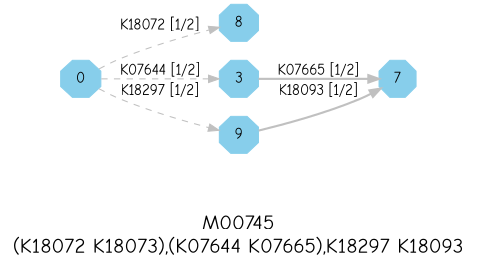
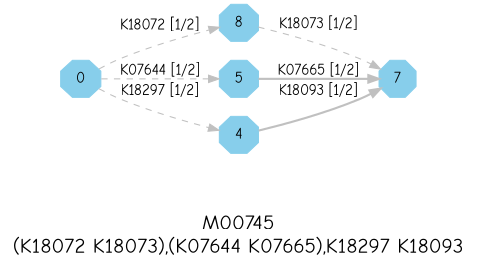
edge "8" -> "7": added, label "K18073 [1/2]"
node "3": label "3" -> "5"
node "9": label "9" -> "4"
